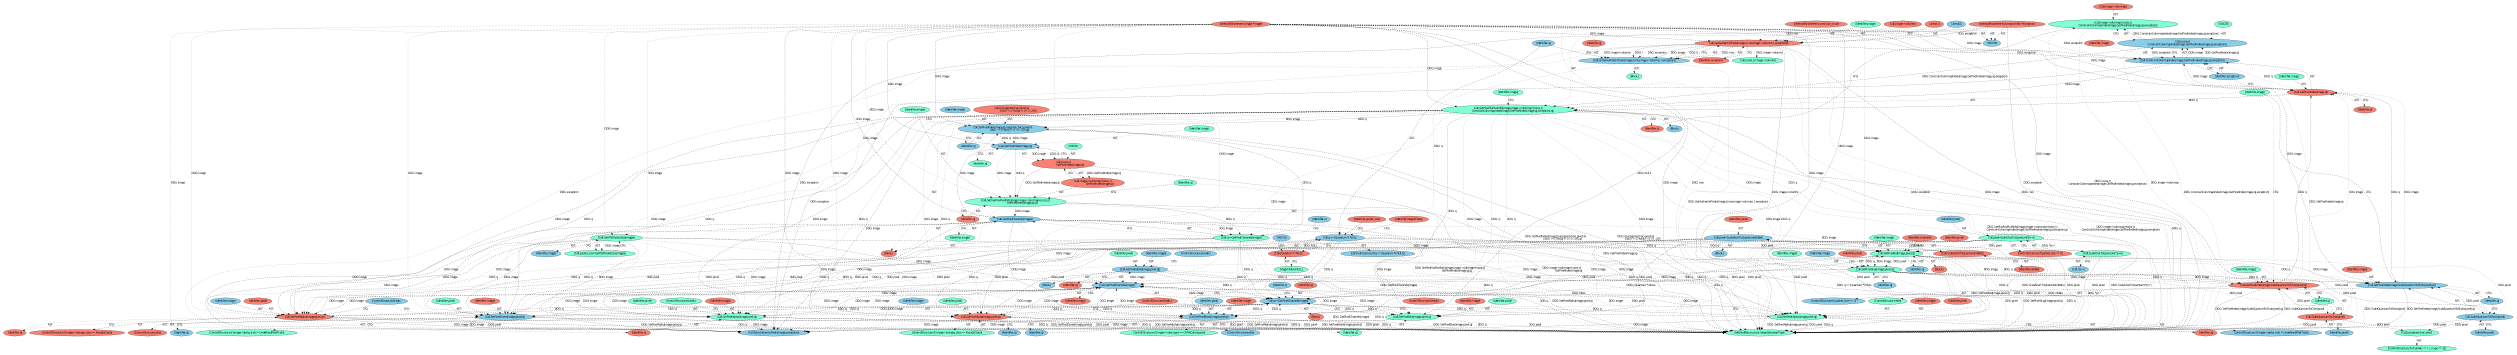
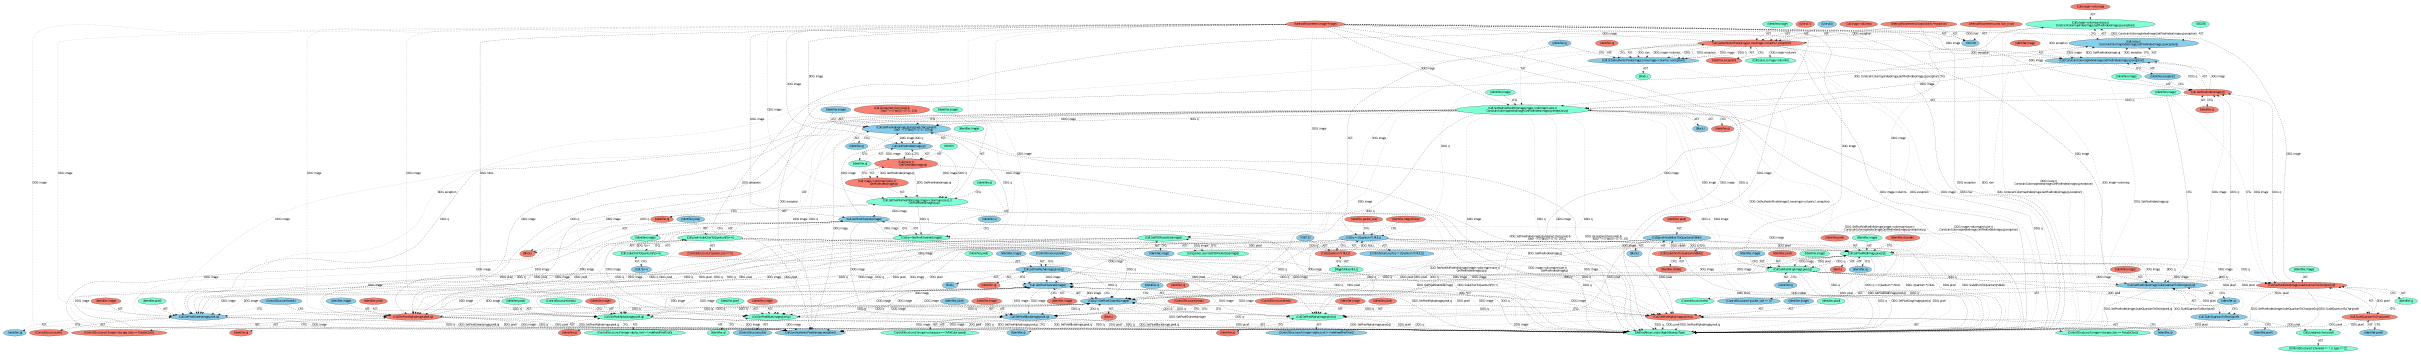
edge "(Call,GetPSDPacketSize(image))" -> "(Call,SetPixelBlue(image,pixel,q))": added, label "DDG: image"
edge "(Call,SetPixelGray(image,pixel,q))" -> "(Call,ScaleQuantumToChar(pixel))": label "DDG: pixel" -> "NULL: pixel"
